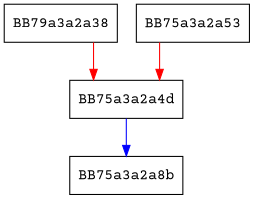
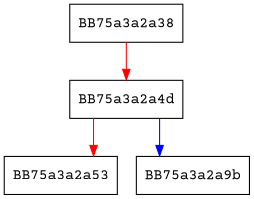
node "BB79a3a2a38": label "BB79a3a2a38" -> "BB75a3a2a38"
edge "BB75a3a2a53" -> "BB75a3a2a4d": reversed
node "BB75a3a2a8b": label "BB75a3a2a8b" -> "BB75a3a2a9b"
